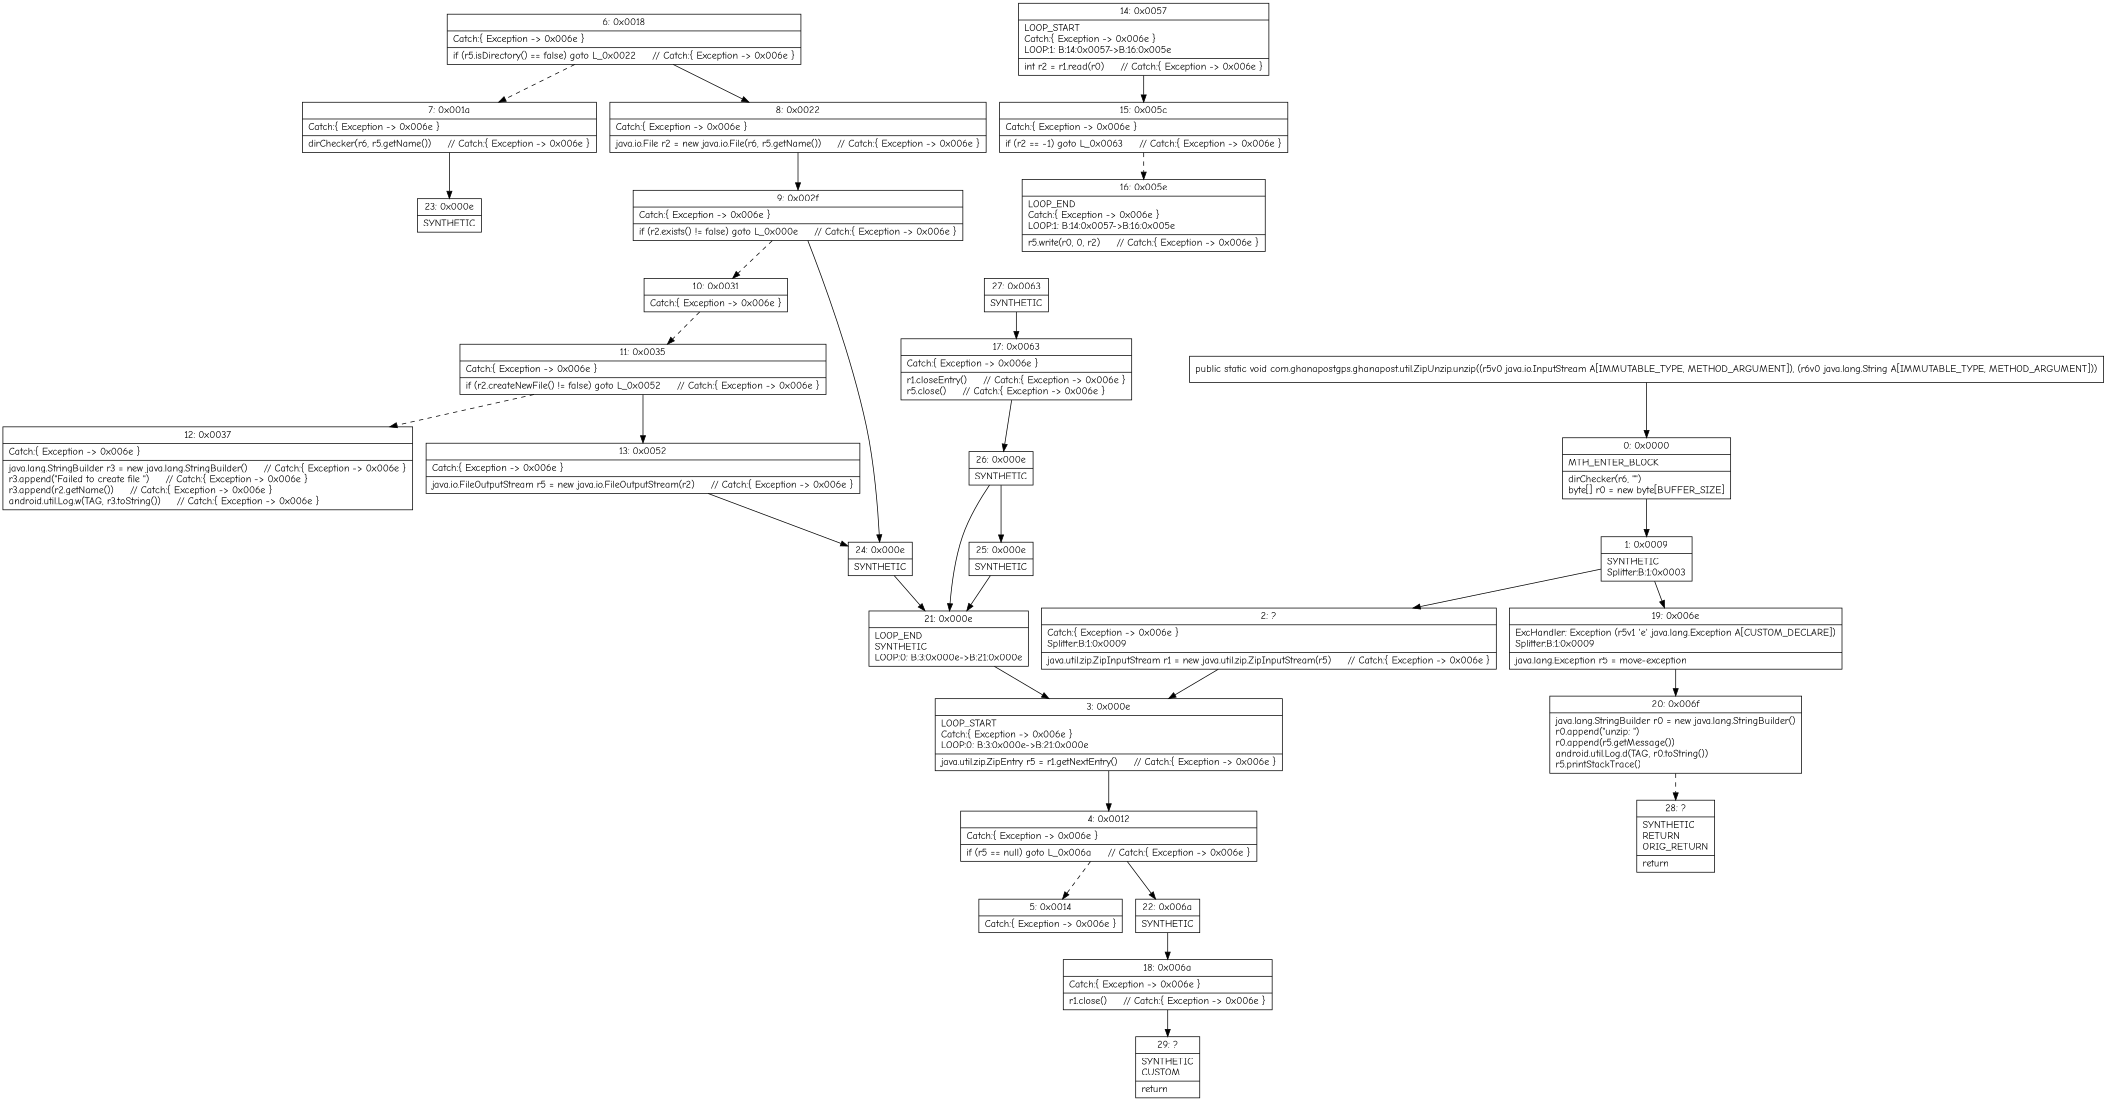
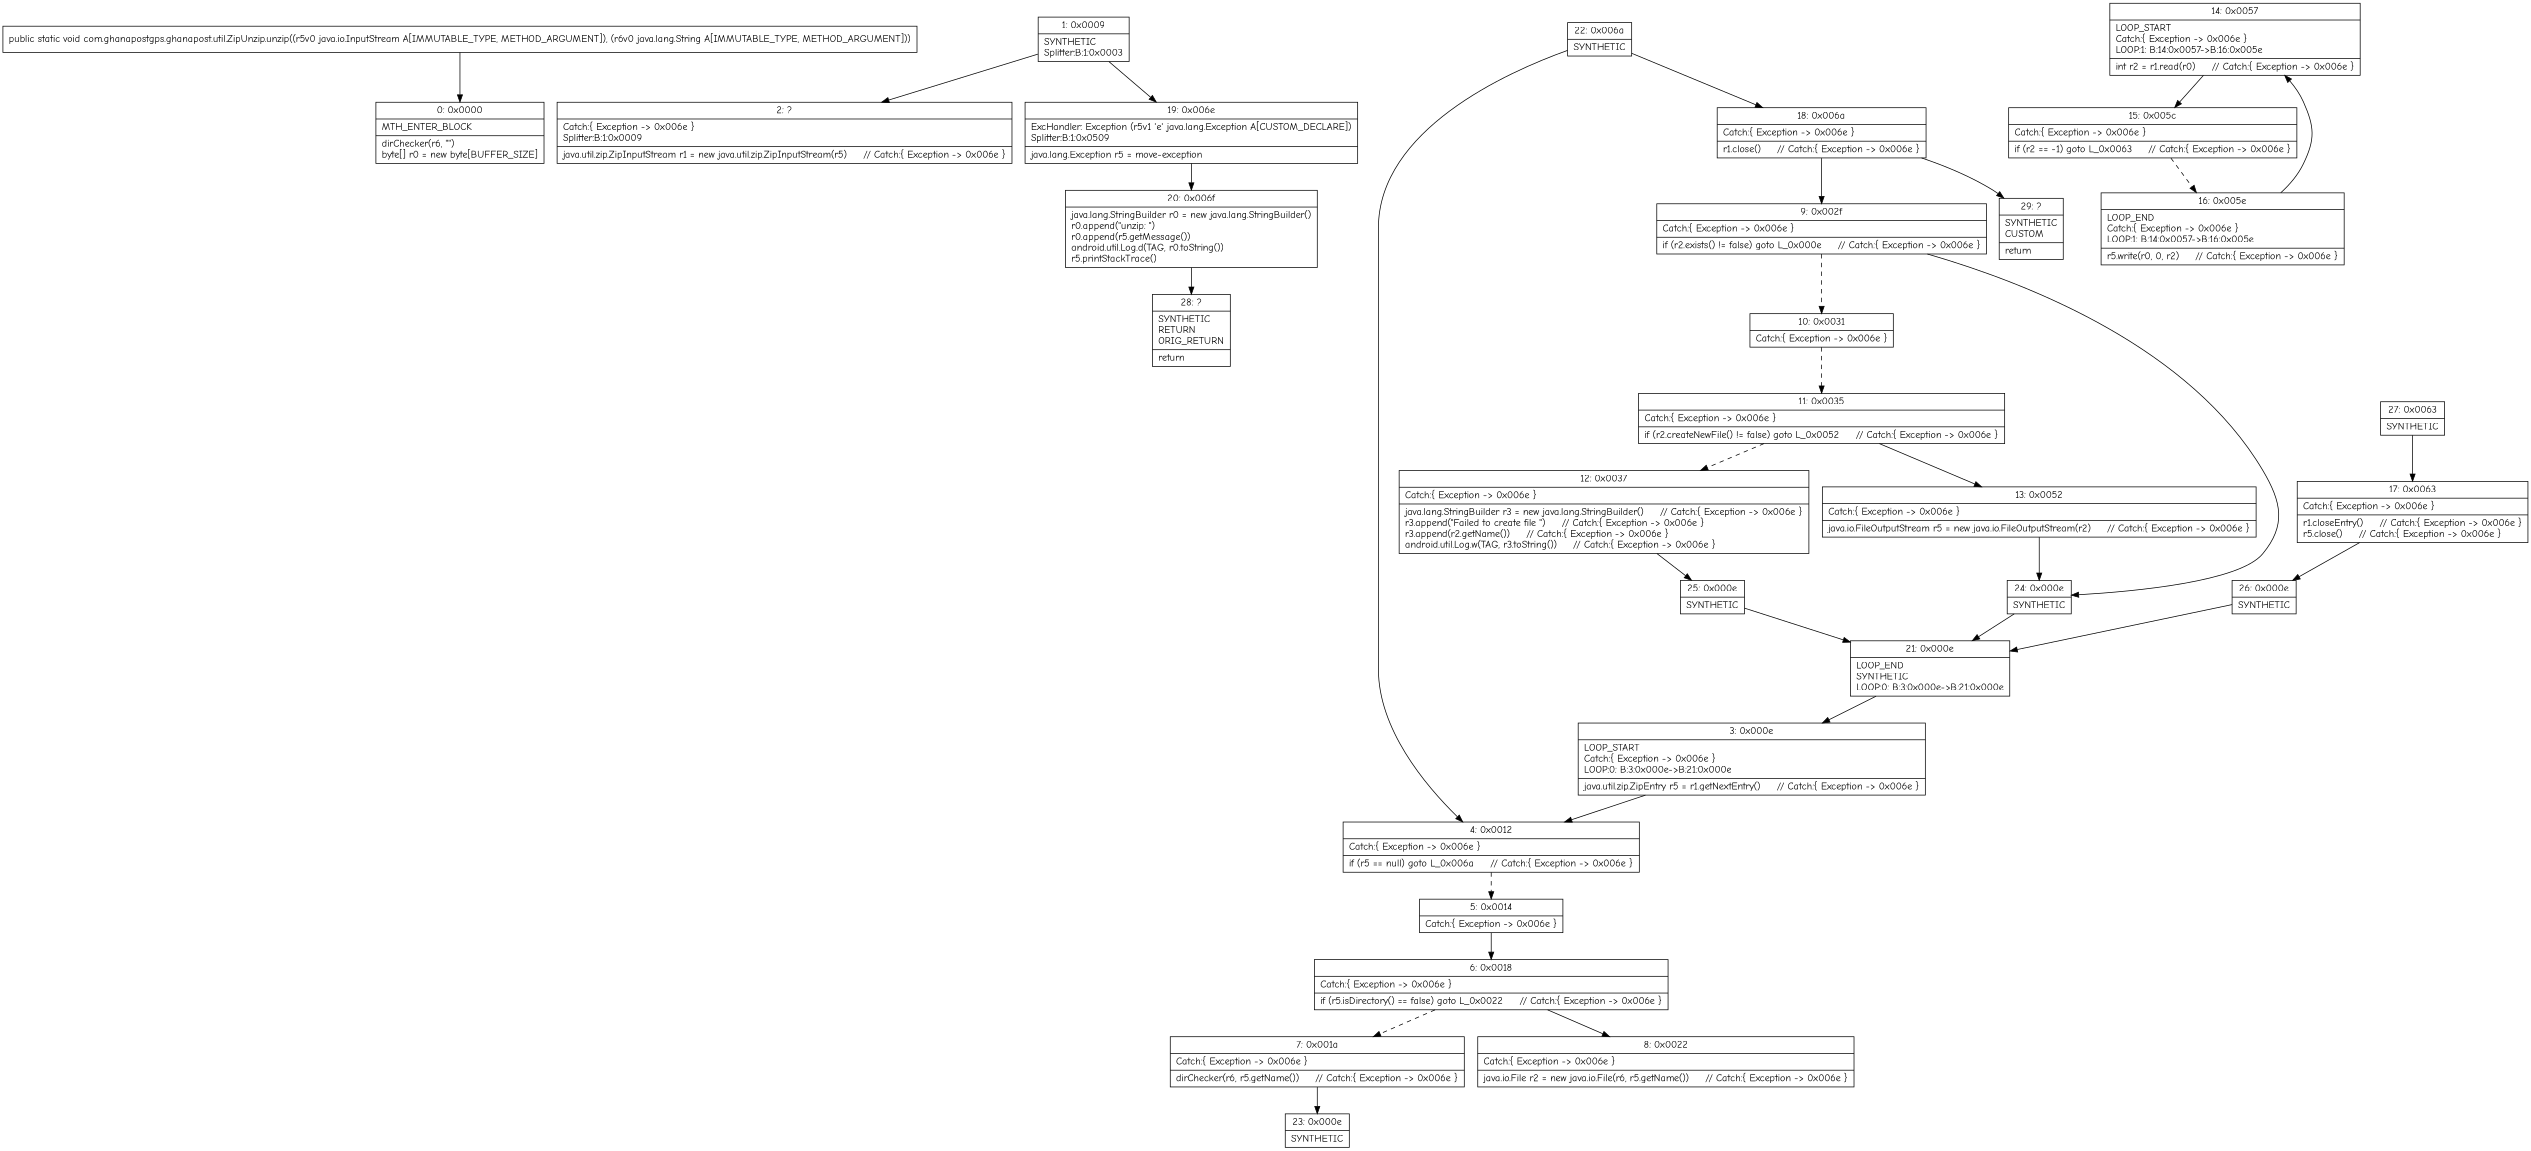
edge "16: 0x005e" -> "14: 0x0057": added
edge "8: 0x0022" -> "9: 0x002f": now "18: 0x006a" -> "9: 0x002f"
edge "26: 0x000e" -> "25: 0x000e": now "12: 0x0037" -> "25: 0x000e"
edge "0: 0x0000" -> "1: 0x0009": removed
node "19: 0x006e": text "Splitter:B:1:0x0009" -> "Splitter:B:1:0x0509"
edge "2: ?" -> "3: 0x000e": removed
edge "20: 0x006f" -> "28: ?": style dashed -> solid
edge "4: 0x0012" -> "22: 0x006a": reversed
edge "5: 0x0014" -> "6: 0x0018": added
